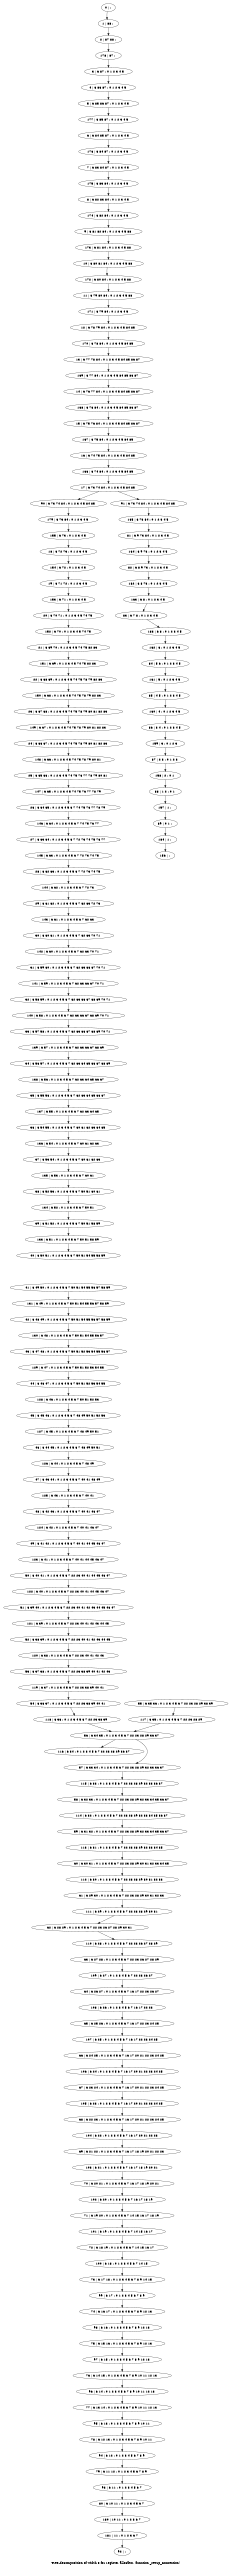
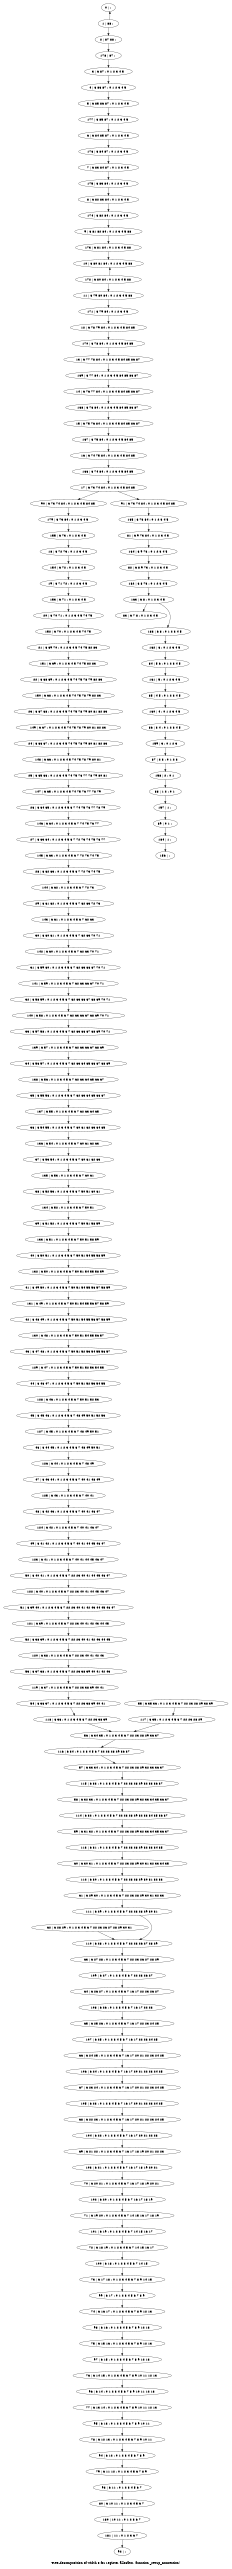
edge "0 | :" -> "1 | 88 :": reversed
edge "10 | 6 80 81 84 : 0 1 2 3 4 5 88" -> "172 | 6 80 84 : 0 1 2 3 4 5 88": reversed
edge "83 | 6 7 8 : 0 1 2 3 4 5" -> "183 | 6 8 : 0 1 2 3 4 5": now "163 | 6 8 : 0 1 2 3 4 5" -> "183 | 6 8 : 0 1 2 3 4 5"
edge "149 | 6 67 : 0 1 2 3 4 5 74 75 78 79 80 81 82 83" -> "24 | 6 66 67 : 0 1 2 3 4 5 74 75 78 79 80 81 82 83": added
node "132 | 6 50 : 0 1 2 3 4 5 6 7 50 51 54 55 58 59": added
edge "56 | 6 34 35 : 0 1 2 3 4 5 6 7 22 23 28 29 36 37" -> "57 | 6 33 34 : 0 1 2 3 4 5 6 7 22 23 28 29 32 33 36 37": now "116 | 6 34 : 0 1 2 3 4 5 6 7 22 23 28 29 36 37" -> "57 | 6 33 34 : 0 1 2 3 4 5 6 7 22 23 28 29 32 33 36 37"
edge "111 | 6 29 : 0 1 2 3 4 5 6 7 22 23 28 29 30 31" -> "62 | 6 28 29 : 0 1 2 3 4 5 6 7 22 23 26 27 28 29 30 31": now "111 | 6 29 : 0 1 2 3 4 5 6 7 22 23 28 29 30 31" -> "110 | 6 28 : 0 1 2 3 4 5 6 7 22 23 26 27 28 29"
edge "67 | 6 23 24 : 0 1 2 3 4 5 6 7 16 17 20 21 22 23 24 25" -> "105 | 6 23 : 0 1 2 3 4 5 6 7 16 17 20 21 22 23 24 25": removed
